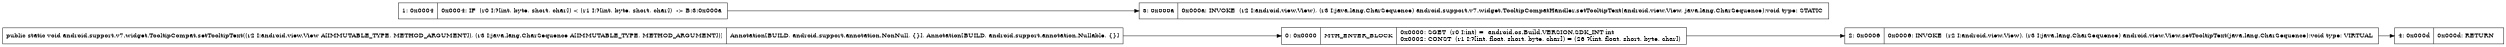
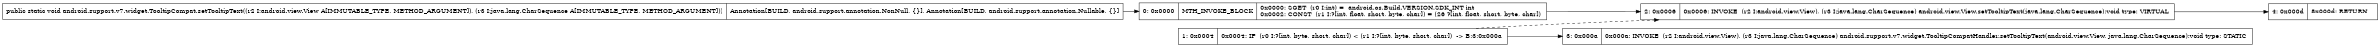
edge "1: 0x0004" -> "2: 0x0006": added
node "0: 0x0000": text "MTH_ENTER_BLOCK" -> "MTH_INVOKE_BLOCK"
node "4: 0x000d": text "0x000d: RETURN" -> "8x000d: RETURN"
